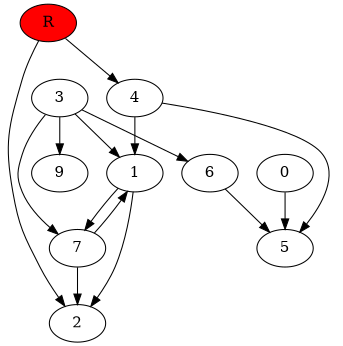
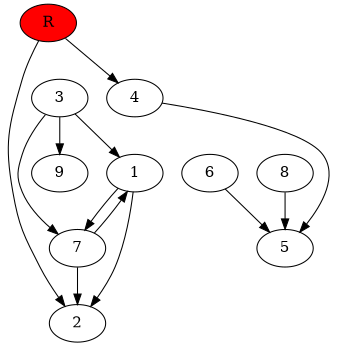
edge "4" -> "1": removed
edge "3" -> "6": removed
node "0": label "0" -> "8"
